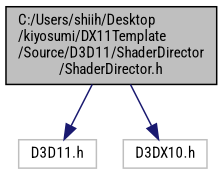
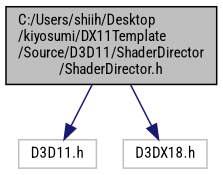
node "D3DX10.h": label "D3DX10.h" -> "D3DX18.h"
